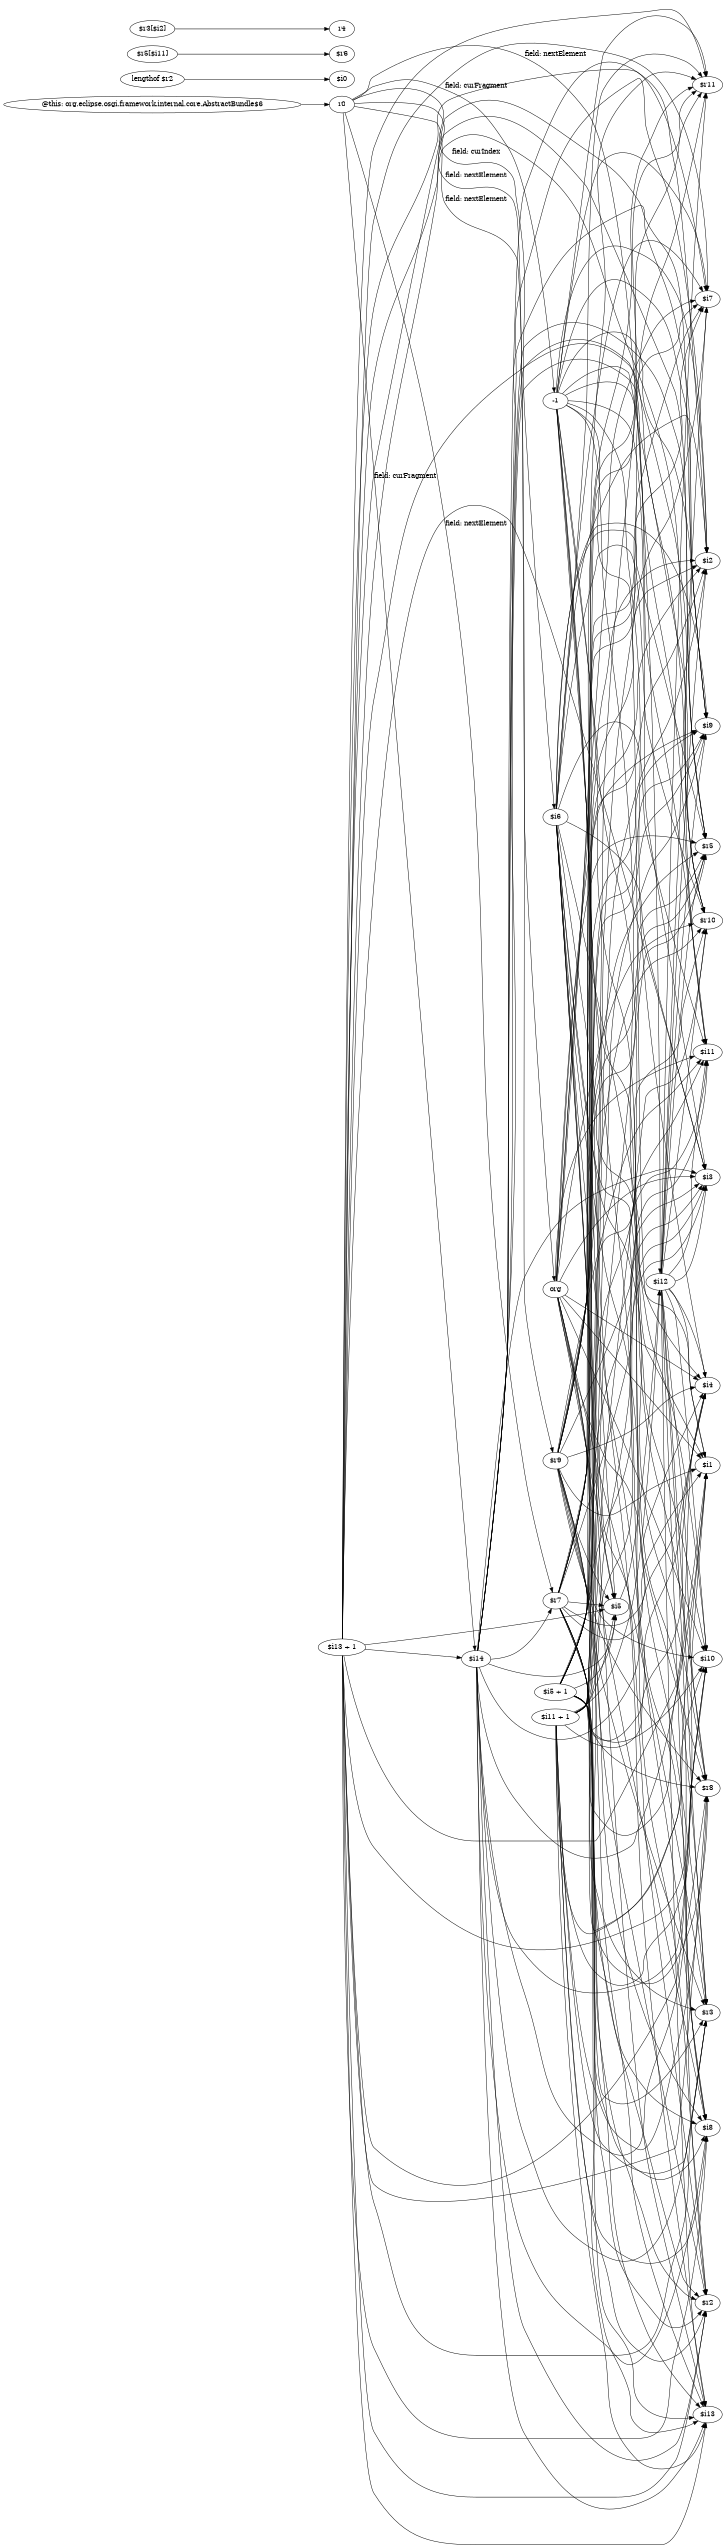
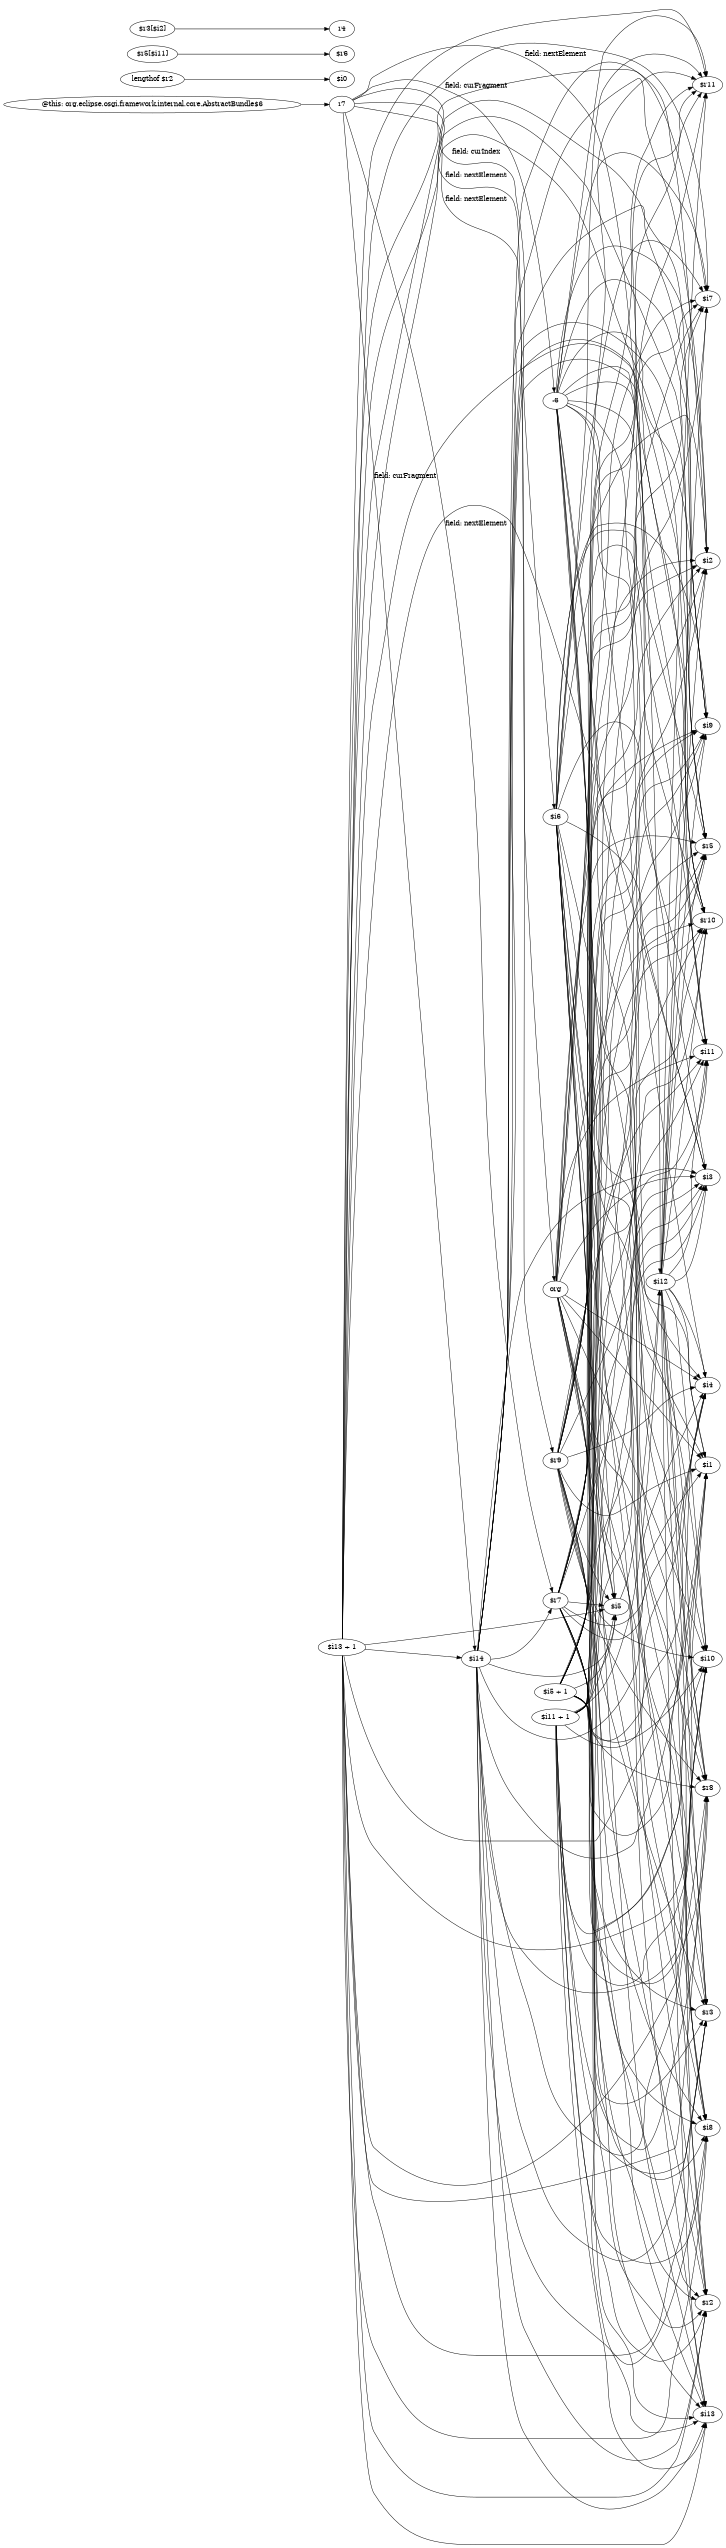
node "r0": label "r0" -> "r7"
node "-1": label "-1" -> "-6"
edge "$r7" -> "$r10": added
